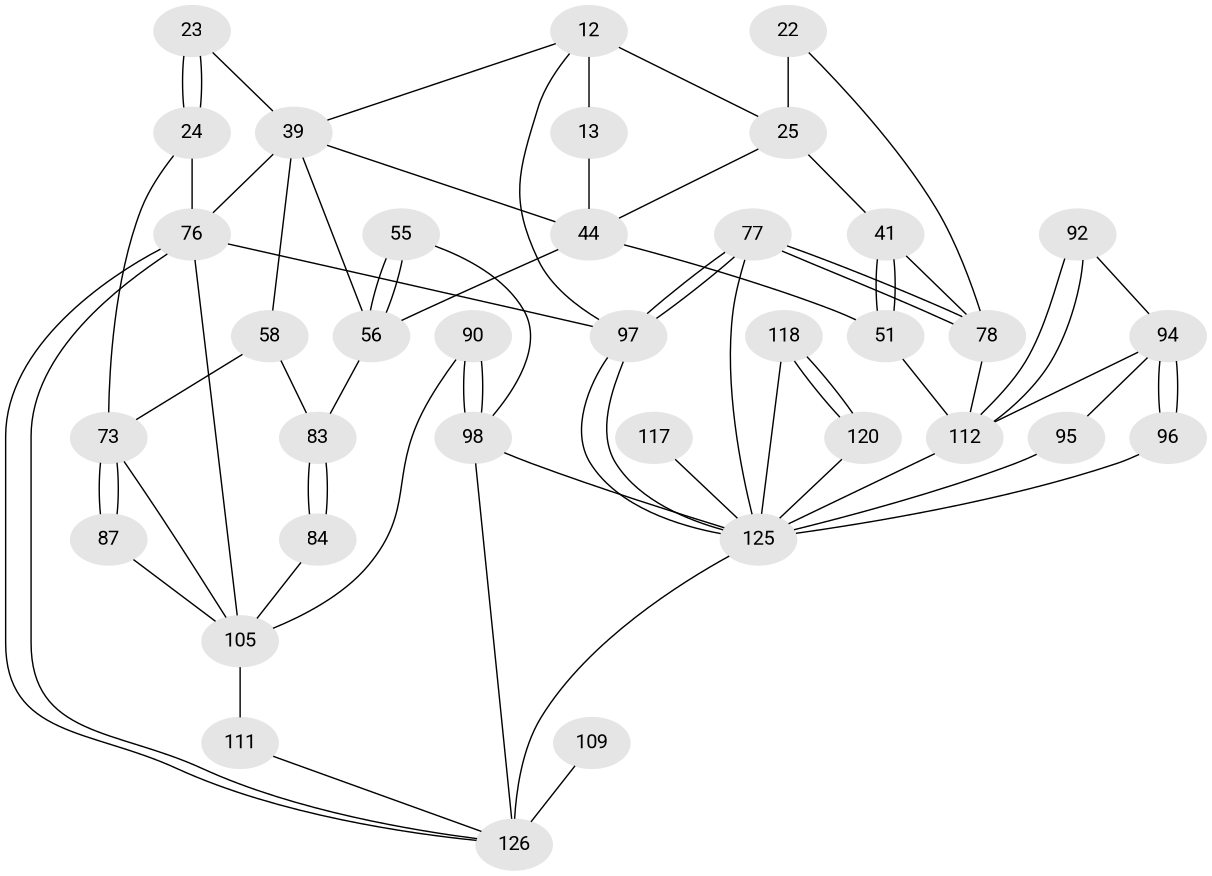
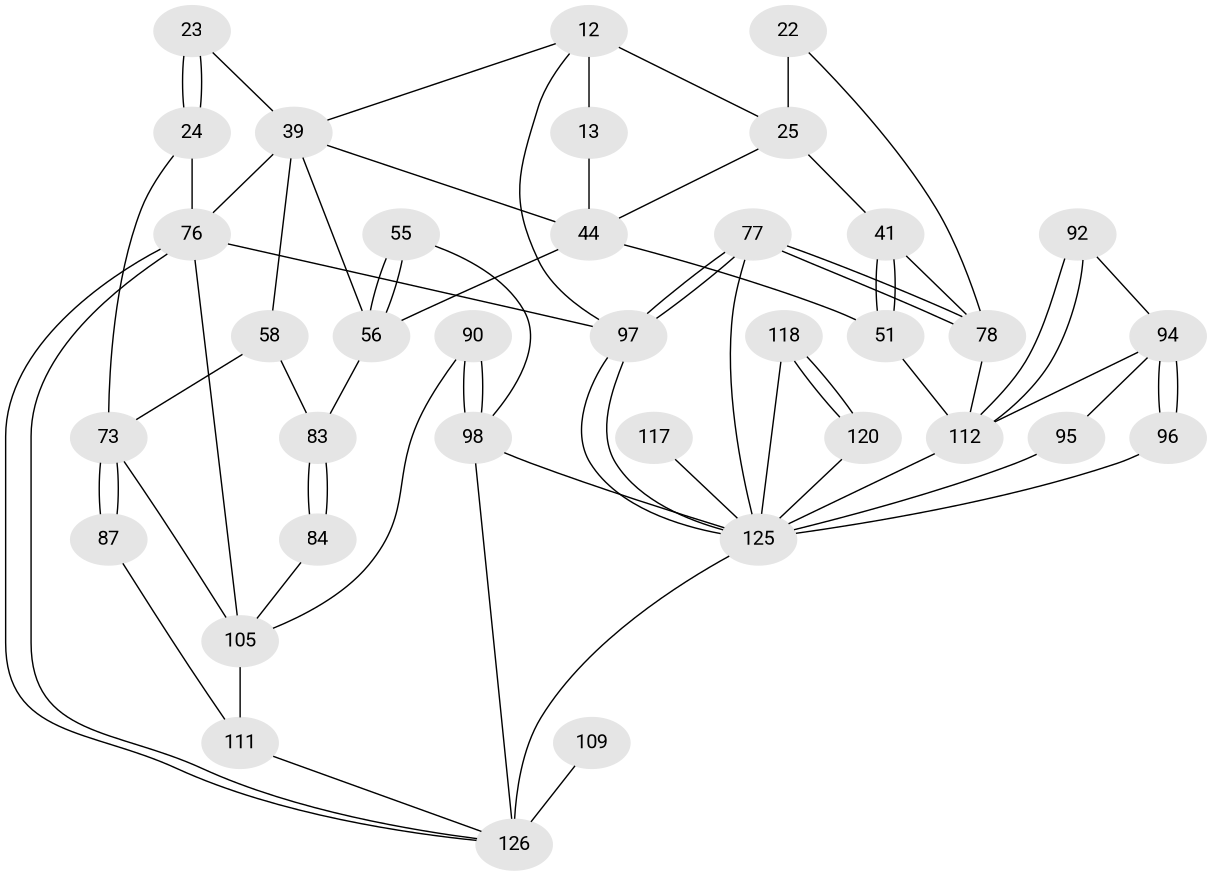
edge "87" -- "105": now "87" -- "111"
